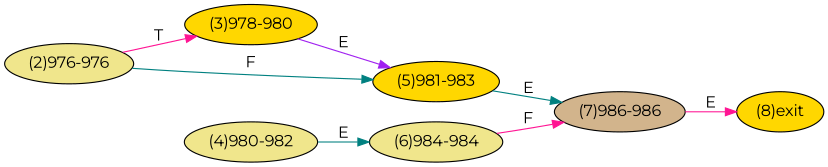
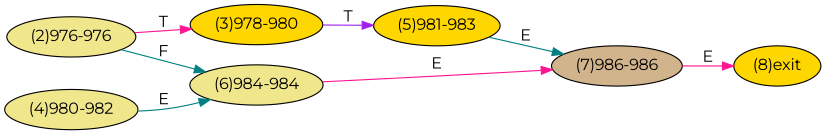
edge "(3)978-980" -> "(5)981-983": label "E" -> "T"
edge "(2)976-976" -> "(5)981-983": now "(2)976-976" -> "(6)984-984"
edge "(6)984-984" -> "(7)986-986": label "F" -> "E"
